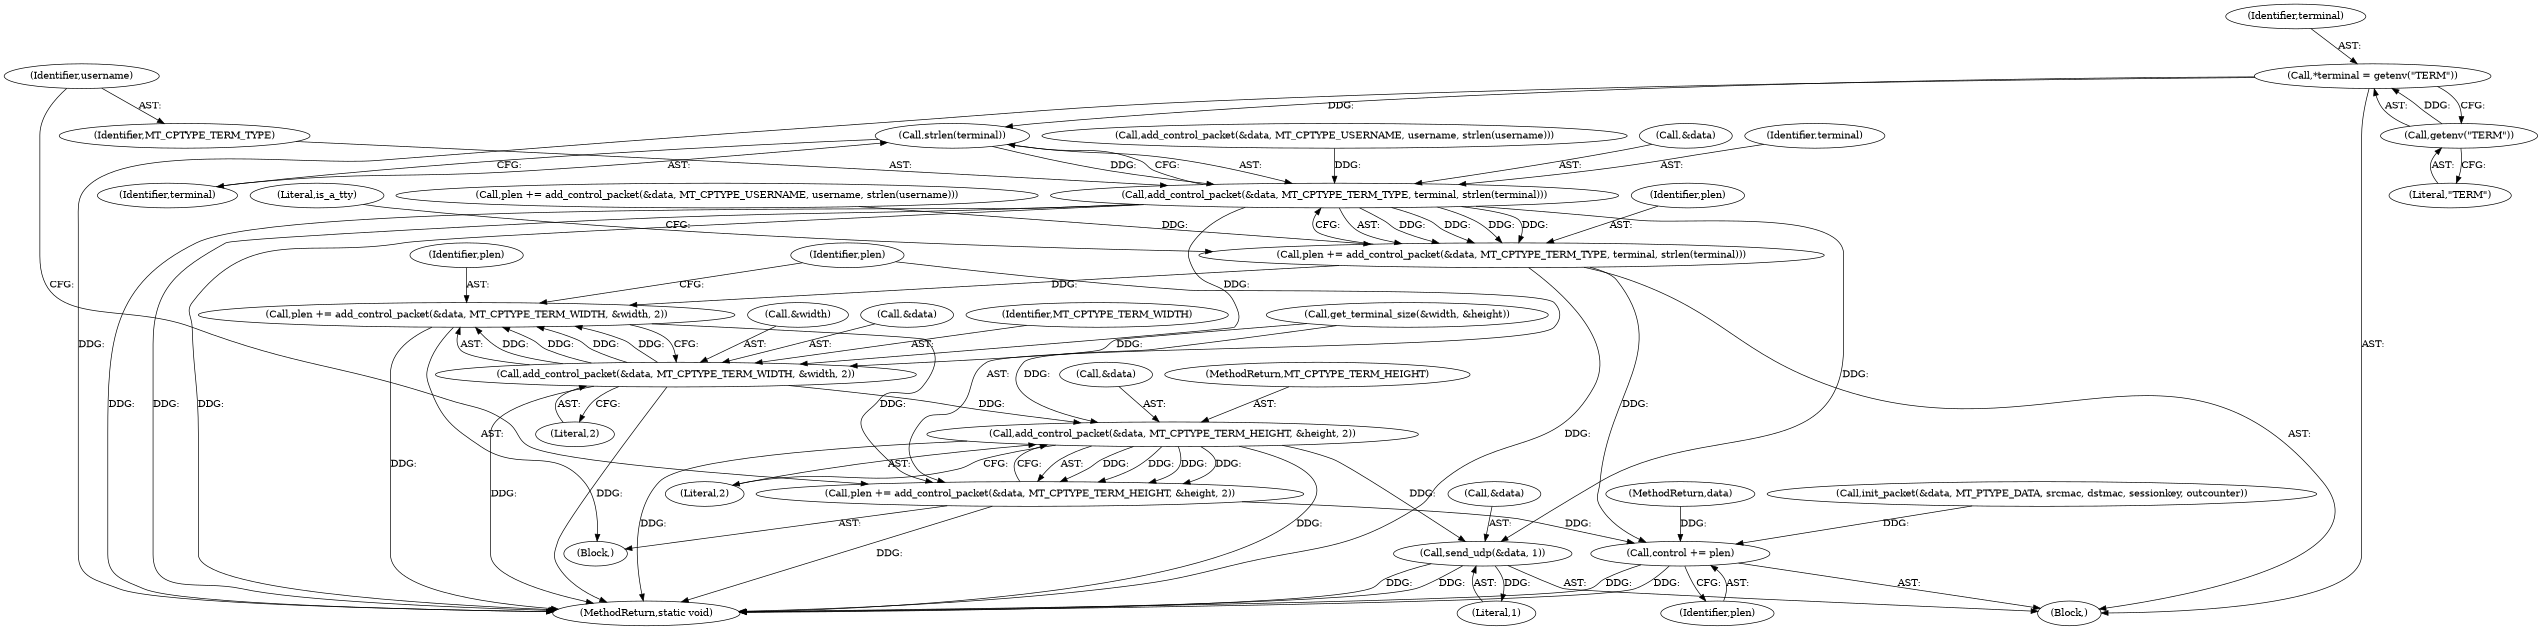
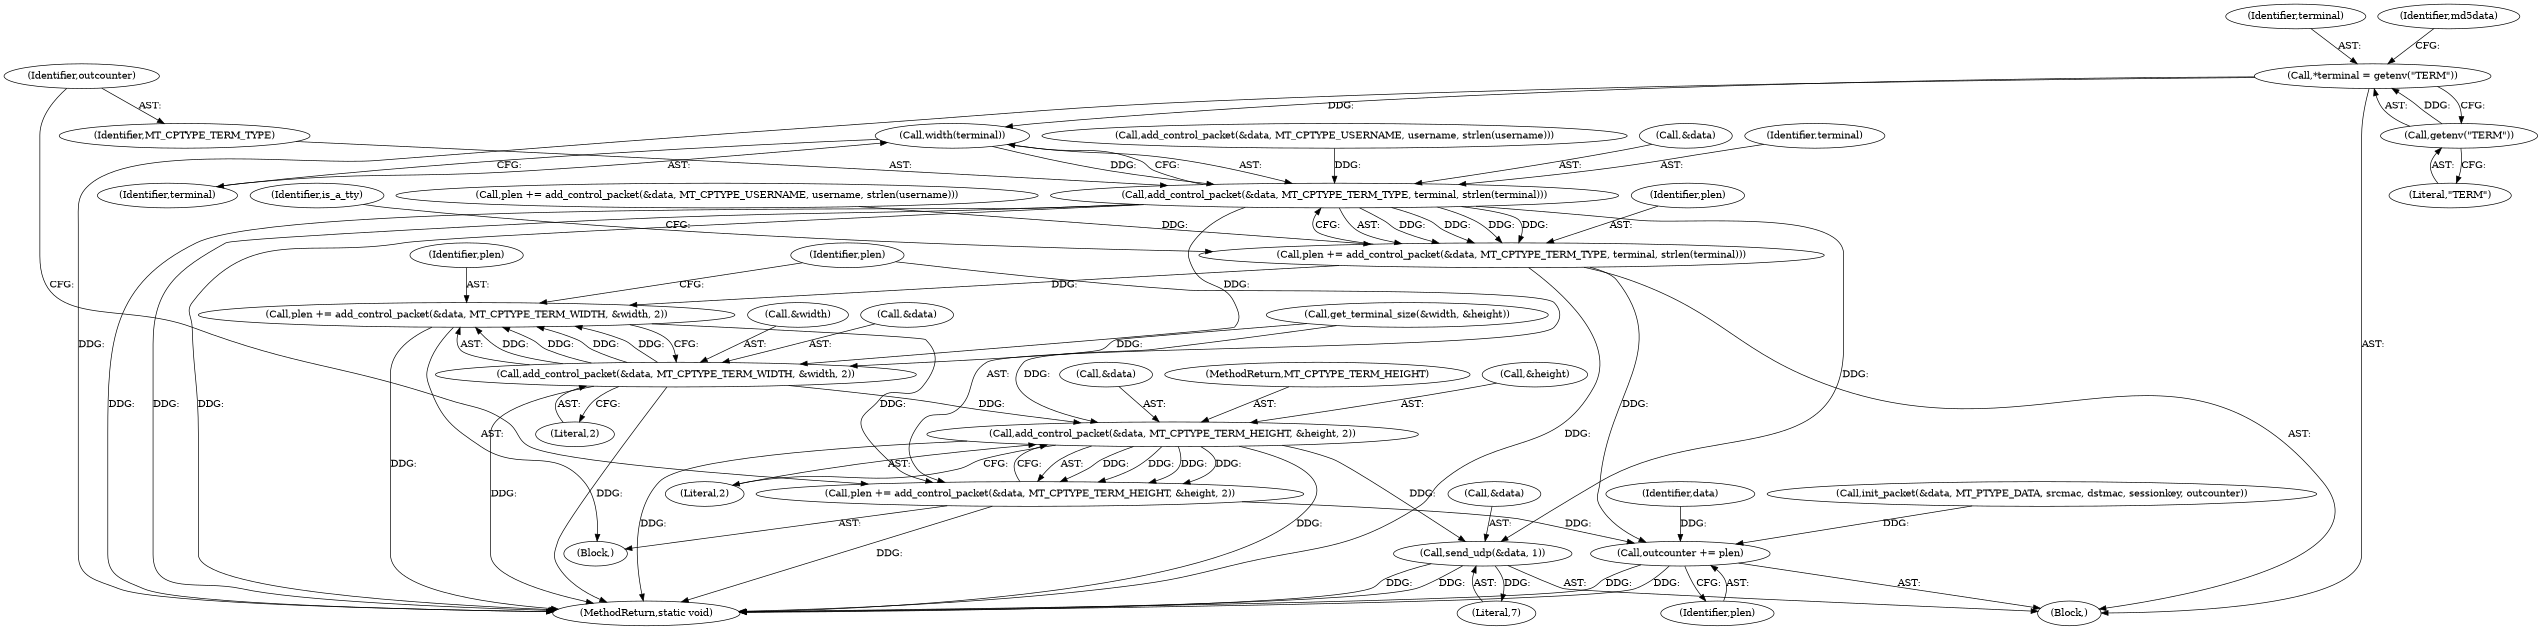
node "(Identifier,md5data)": added
node "(Identifier,username)": label "(Identifier,username)" -> "(Identifier,outcounter)"
node "(Call,strlen(terminal))": label "(Call,strlen(terminal))" -> "(Call,width(terminal))"
node "(Literal,is_a_tty)": label "(Literal,is_a_tty)" -> "(Identifier,is_a_tty)"
node "(Identifier,MT_CPTYPE_TERM_WIDTH)": removed
node "(Call,&height)": added
node "(MethodReturn,data)": label "(MethodReturn,data)" -> "(Identifier,data)"
node "(Call,control += plen)": label "(Call,control += plen)" -> "(Call,outcounter += plen)"
node "(Literal,1)": label "(Literal,1)" -> "(Literal,7)"
